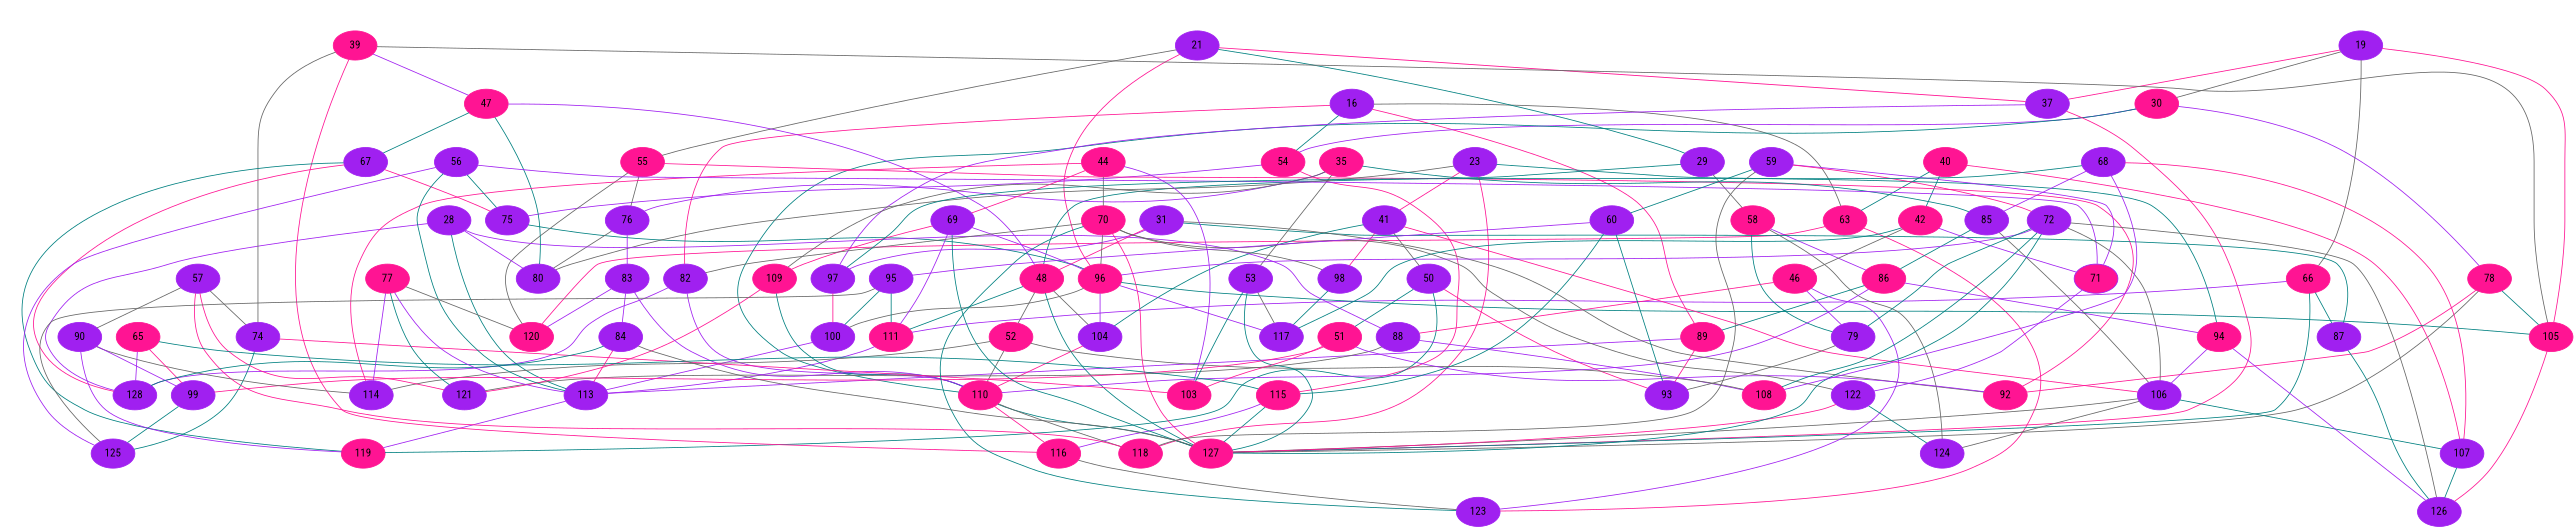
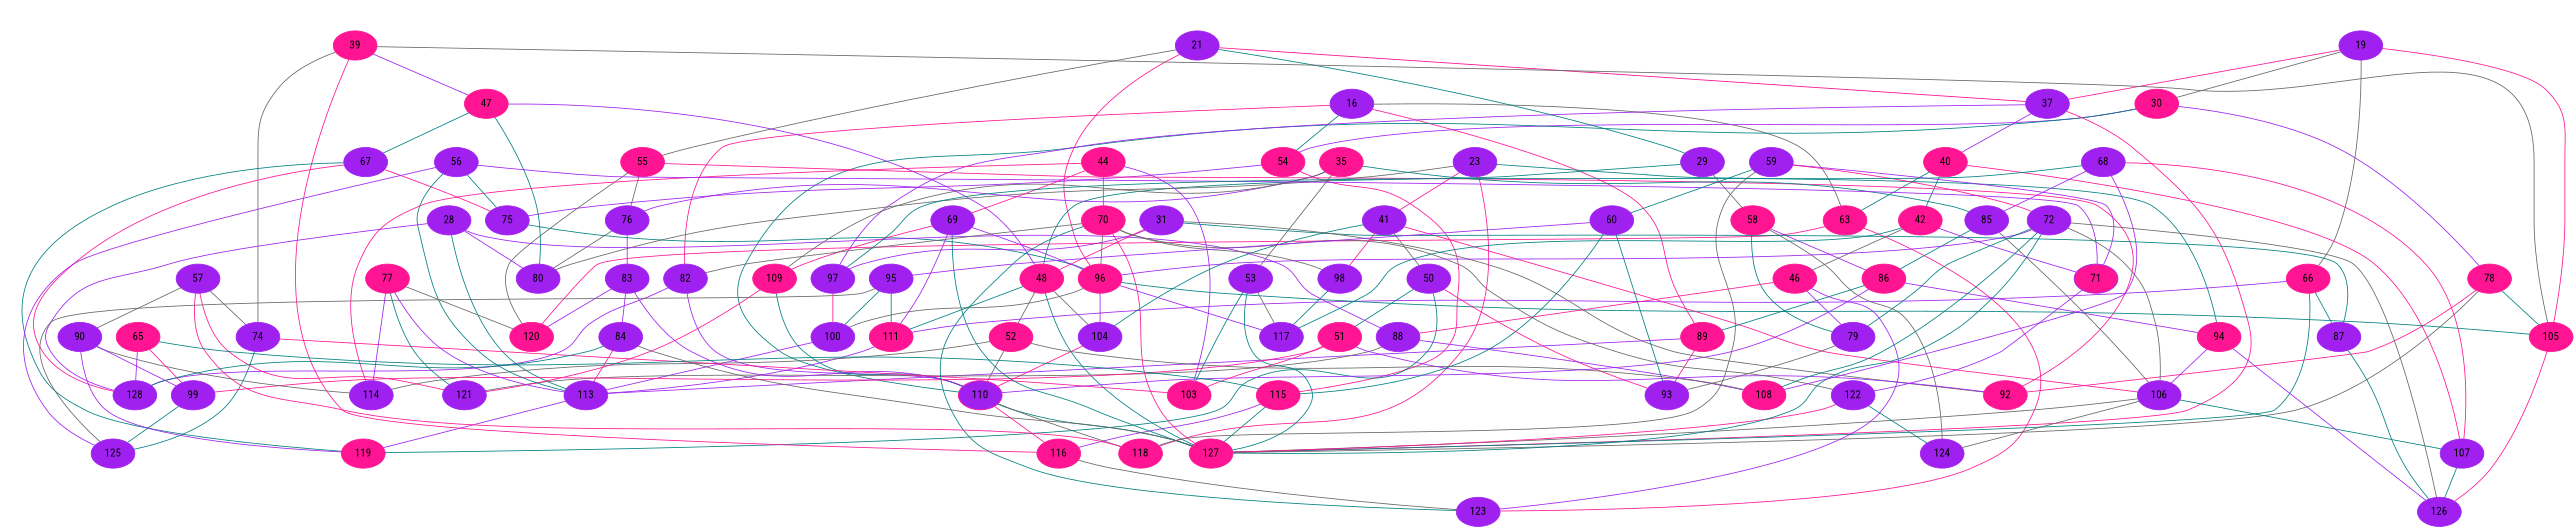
edge "37" -- "40": added
node "110": fillcolor deeppink -> purple
